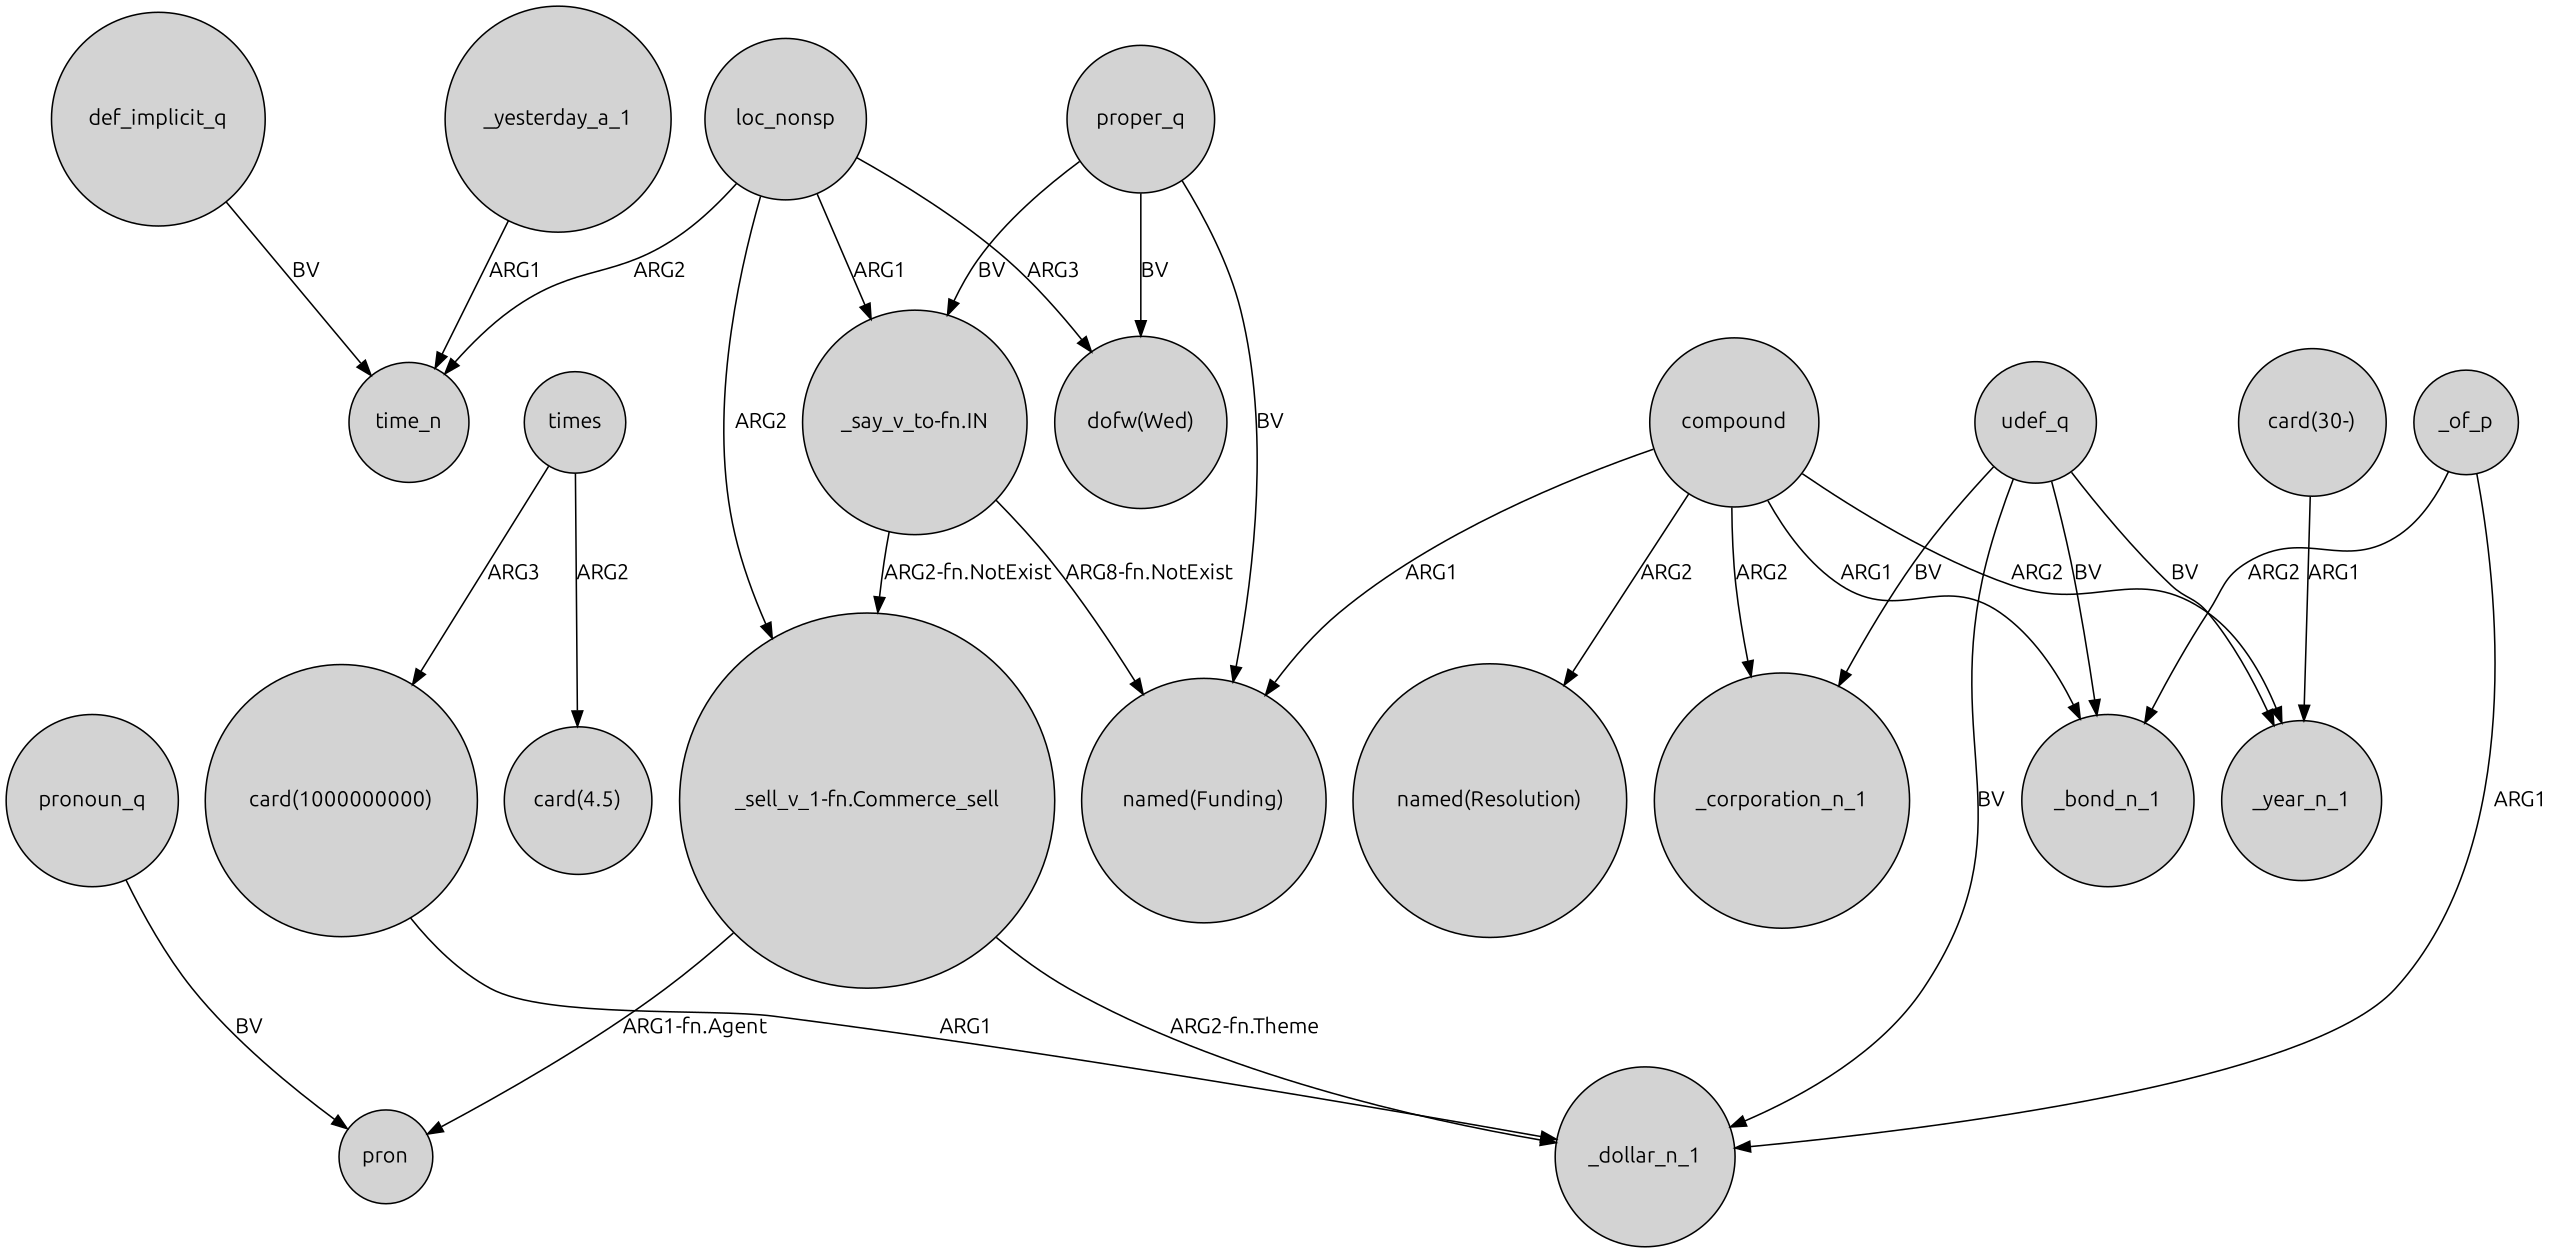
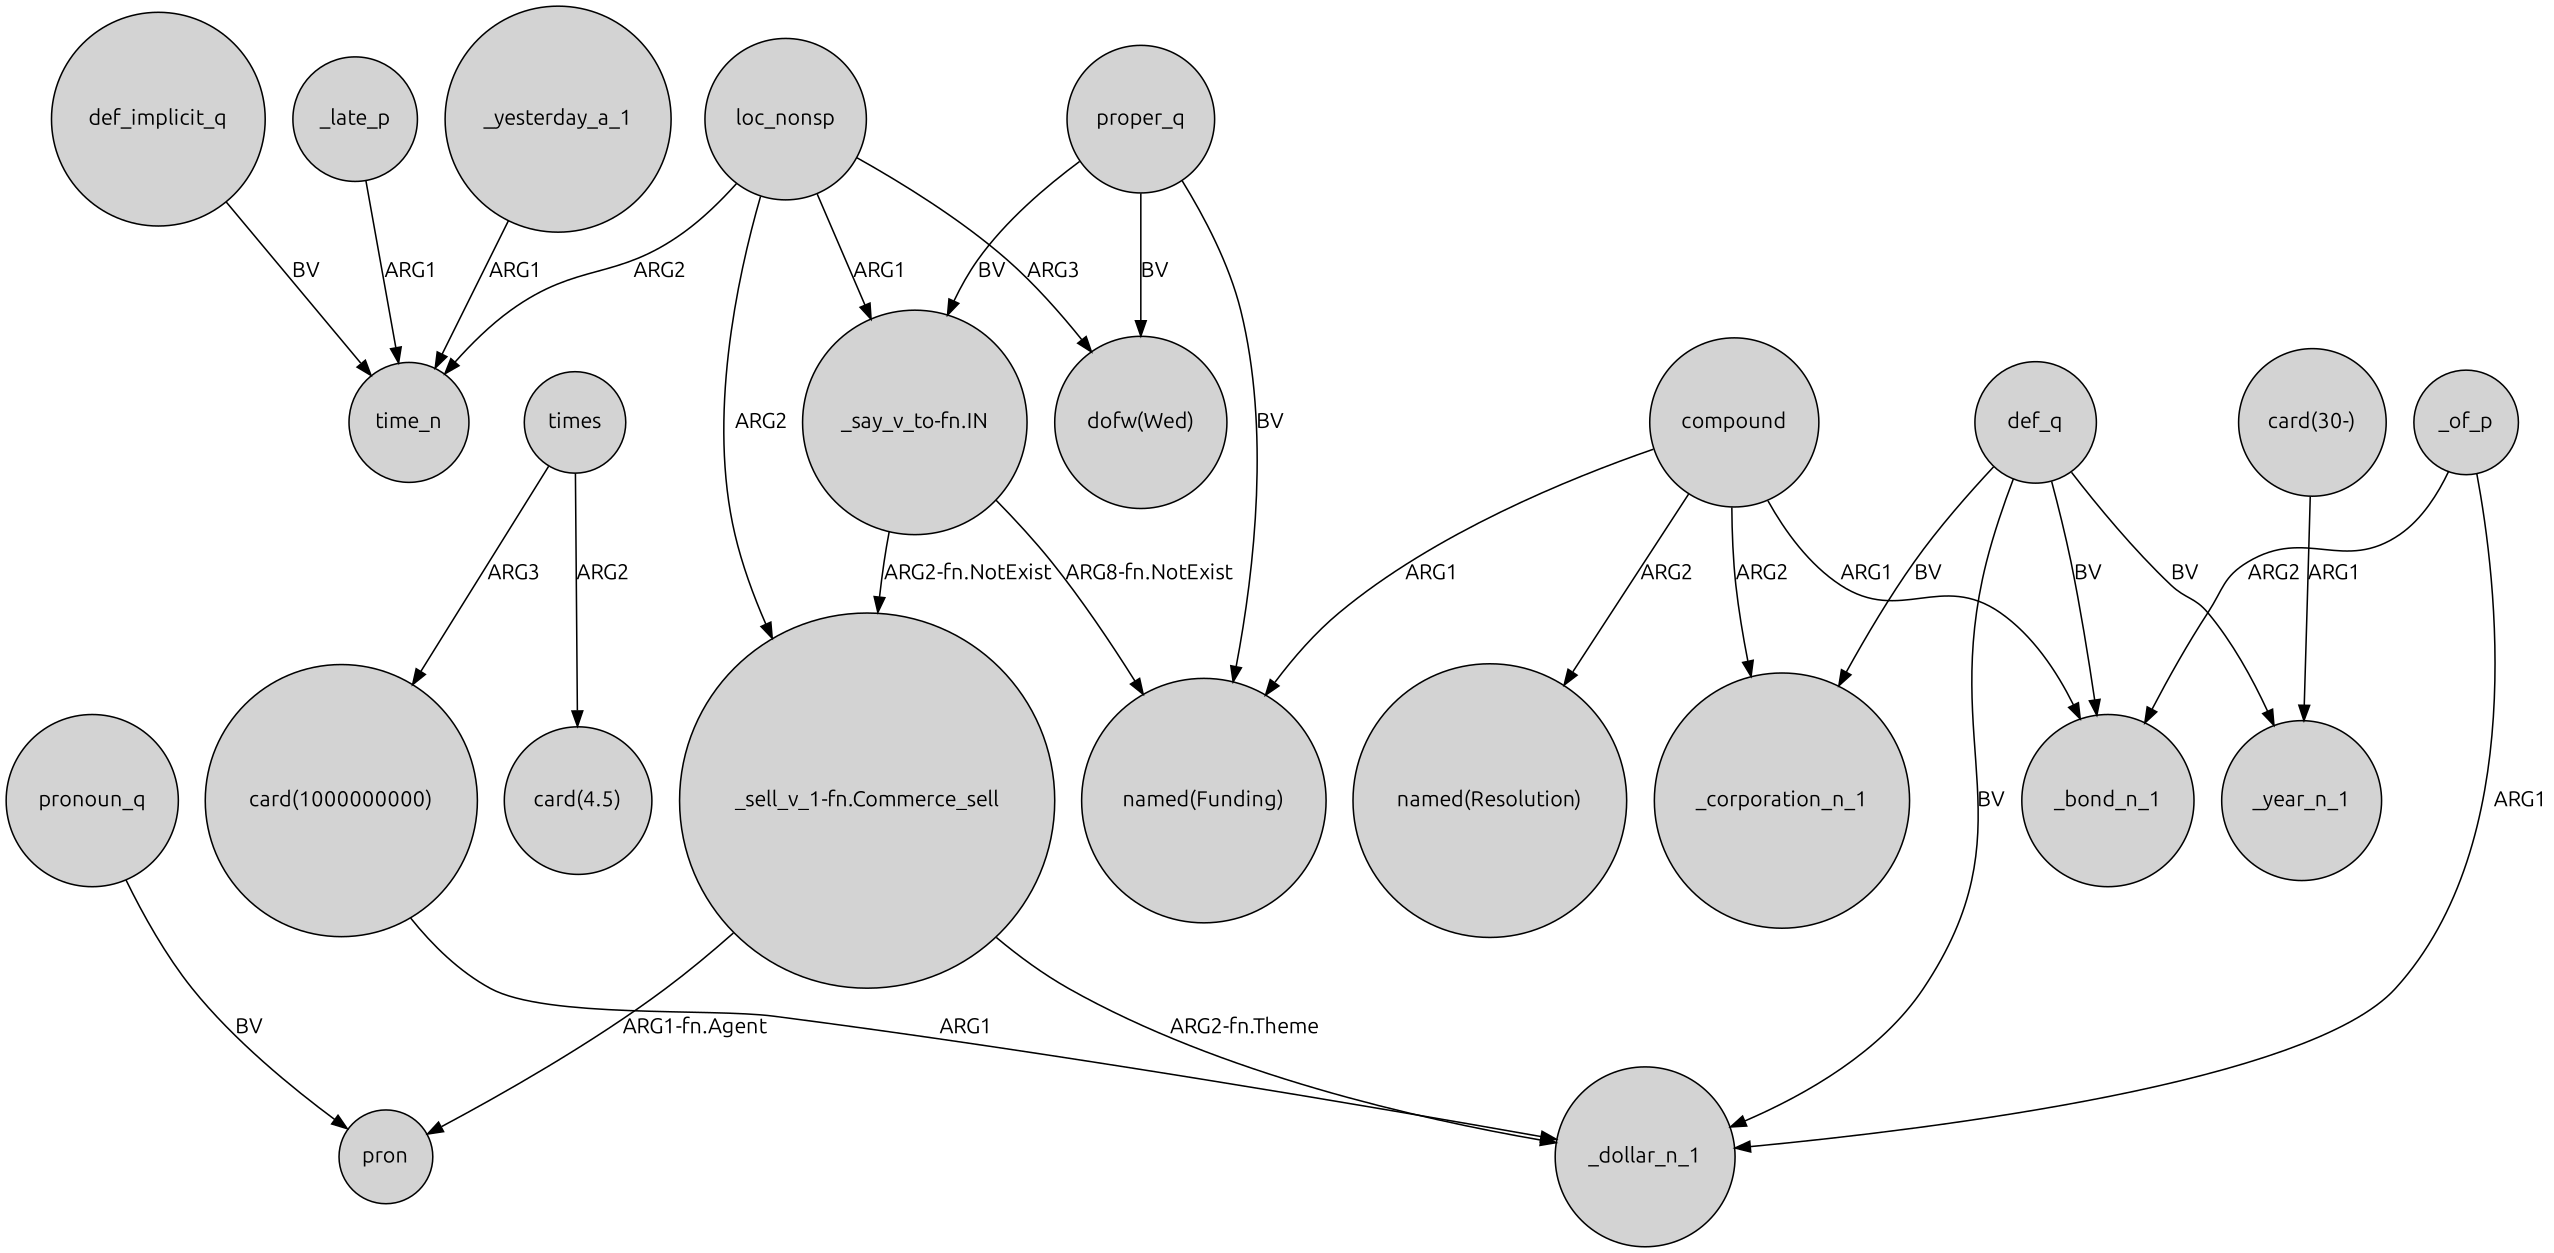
node "_late_p": added
node "udef_q": label "udef_q" -> "def_q"
edge "compound" -> "_year_n_1": removed, label "ARG2"
